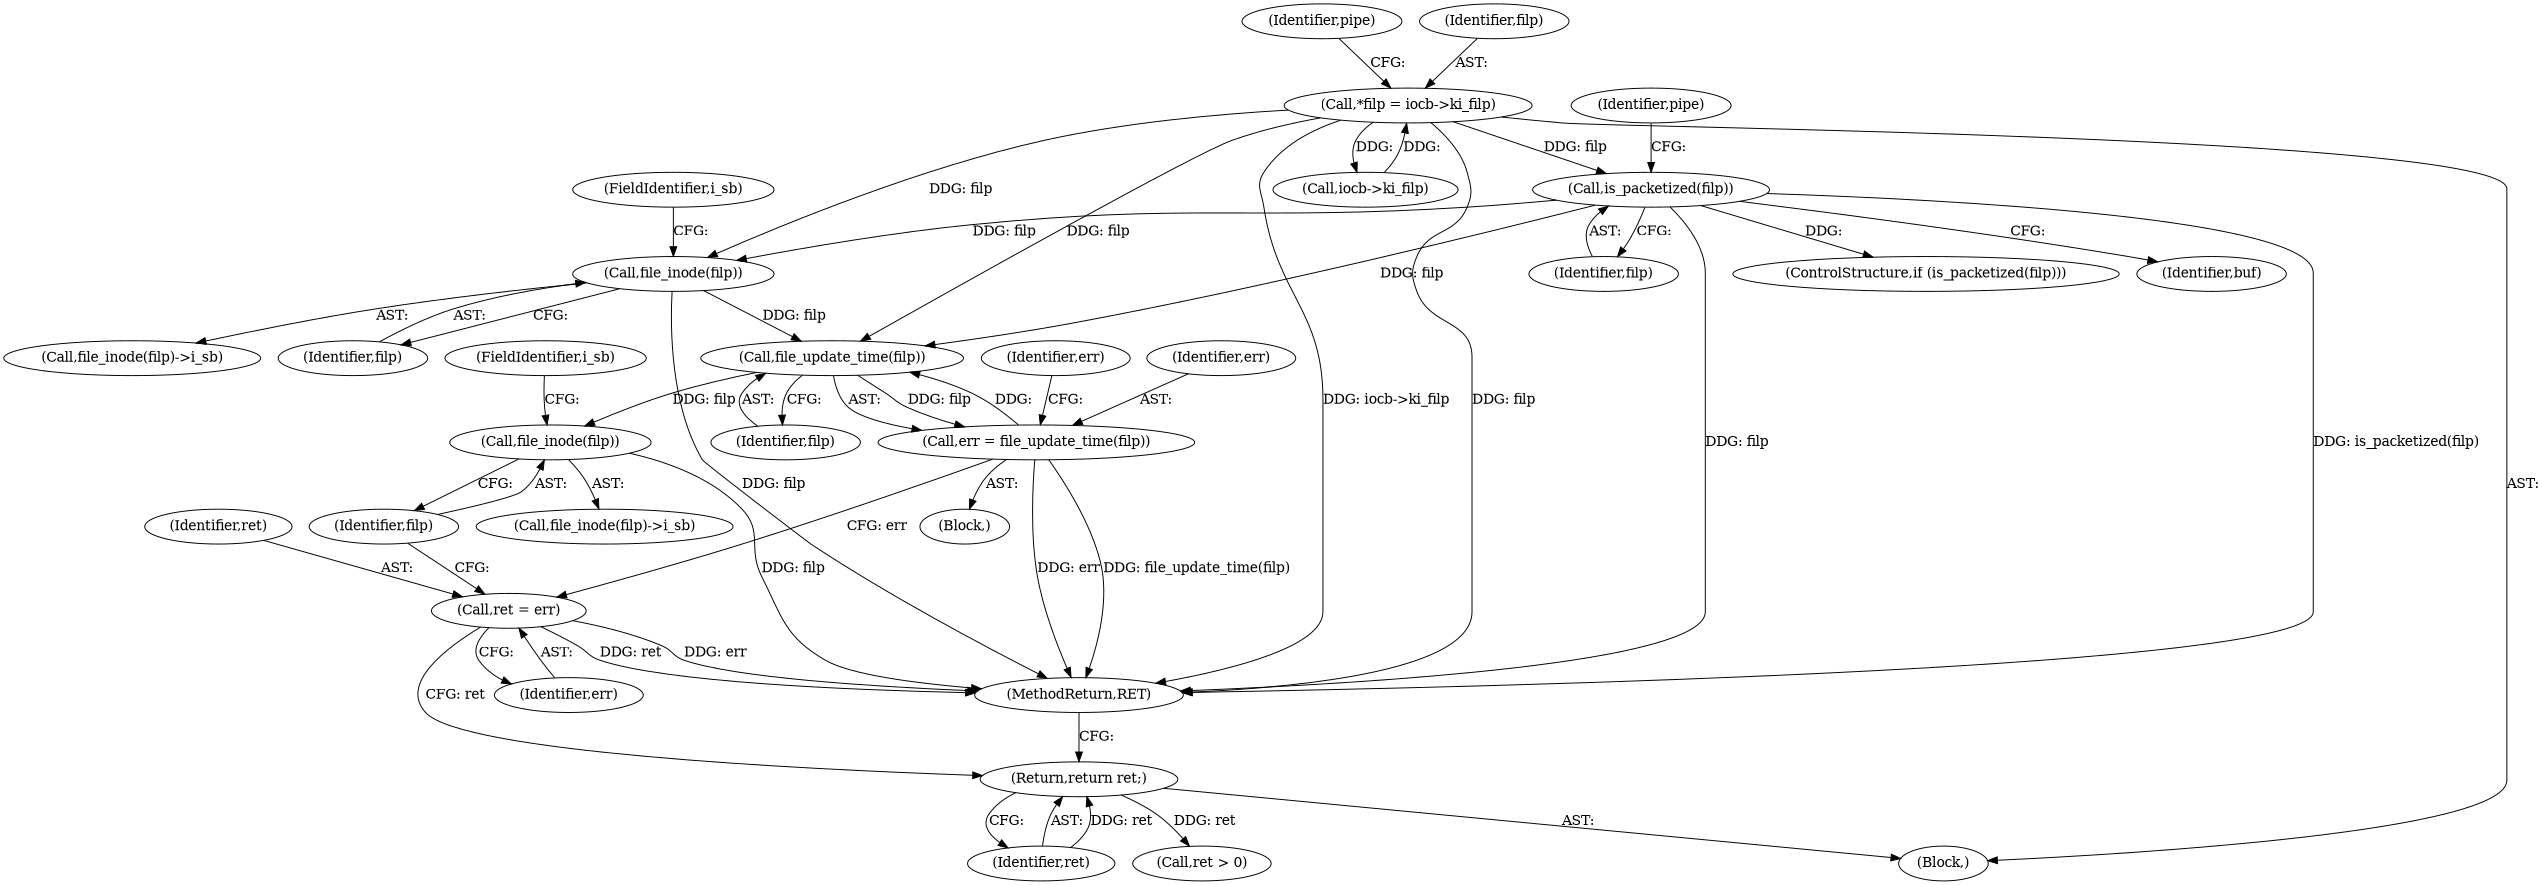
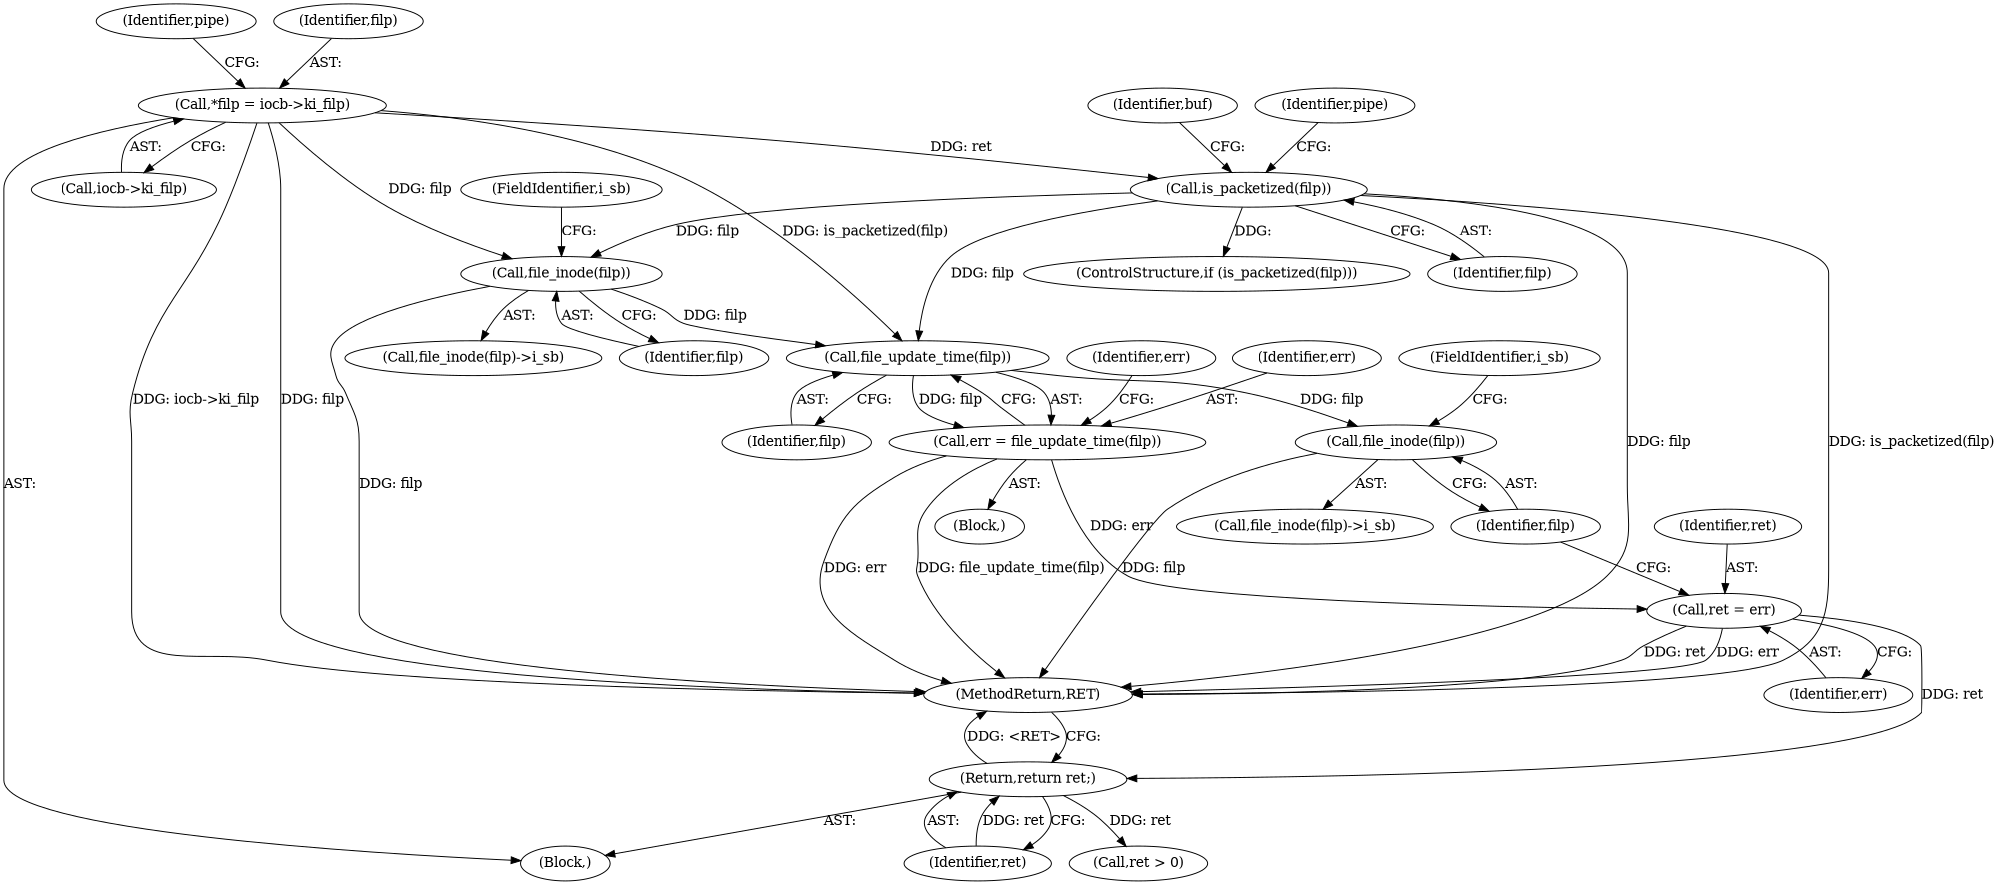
edge "(Call,*filp = iocb->ki_filp)" -> "(Call,iocb->ki_filp)": label "DDG: " -> "CFG: "
edge "(Call,iocb->ki_filp)" -> "(Call,*filp = iocb->ki_filp)": label "DDG: " -> "AST: "
edge "(Call,*filp = iocb->ki_filp)" -> "(Call,is_packetized(filp))": label "DDG: filp" -> "DDG: ret"
edge "(Call,is_packetized(filp))" -> "(Identifier,buf)": reversed
edge "(Call,*filp = iocb->ki_filp)" -> "(Call,file_update_time(filp))": label "DDG: filp" -> "DDG: is_packetized(filp)"
edge "(Call,err = file_update_time(filp))" -> "(Call,file_update_time(filp))": label "DDG: " -> "CFG: "
edge "(Call,err = file_update_time(filp))" -> "(Call,ret = err)": label "CFG: err" -> "DDG: err"
edge "(Call,ret = err)" -> "(Return,return ret;)": label "CFG: ret" -> "DDG: ret"
edge "(Return,return ret;)" -> "(MethodReturn,RET)": added, label "DDG: <RET>"
